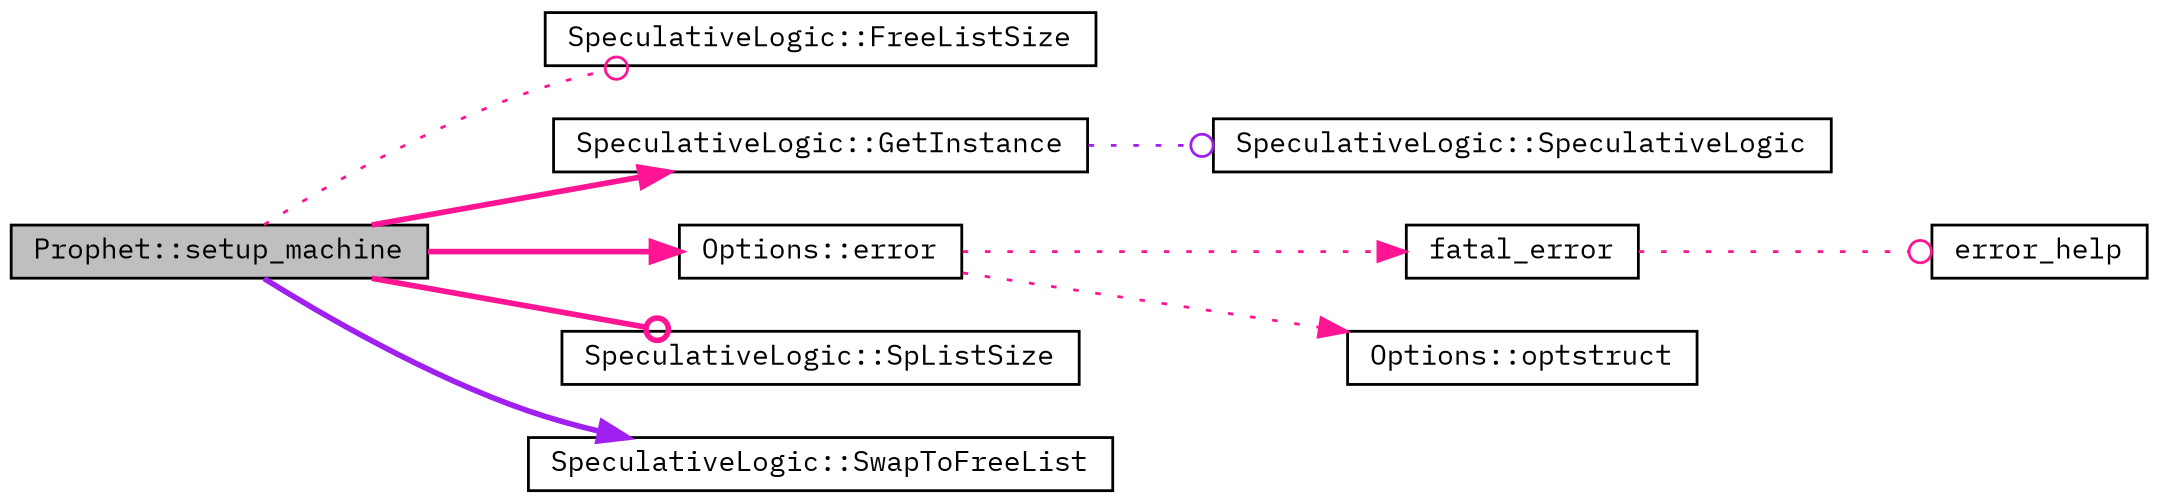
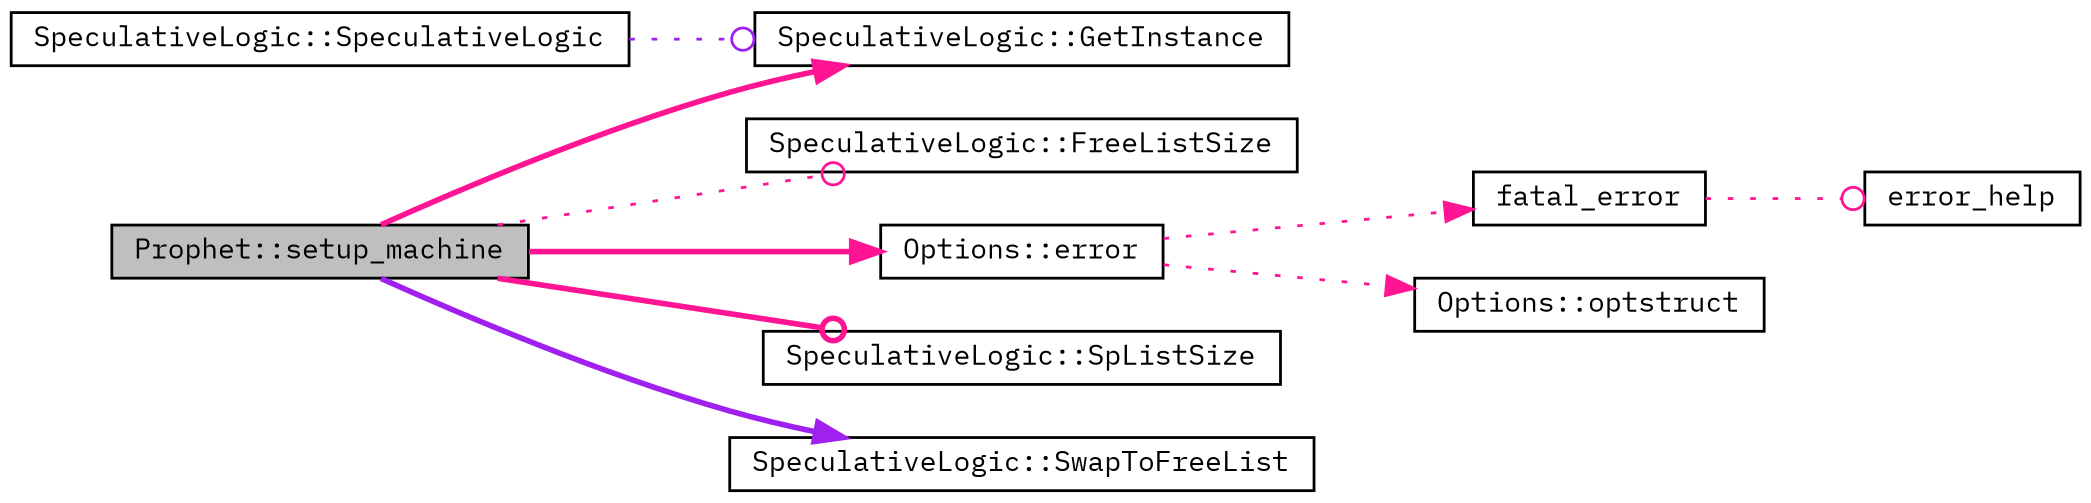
edge "SpeculativeLogic::GetInstance" -> "SpeculativeLogic::SpeculativeLogic": reversed
